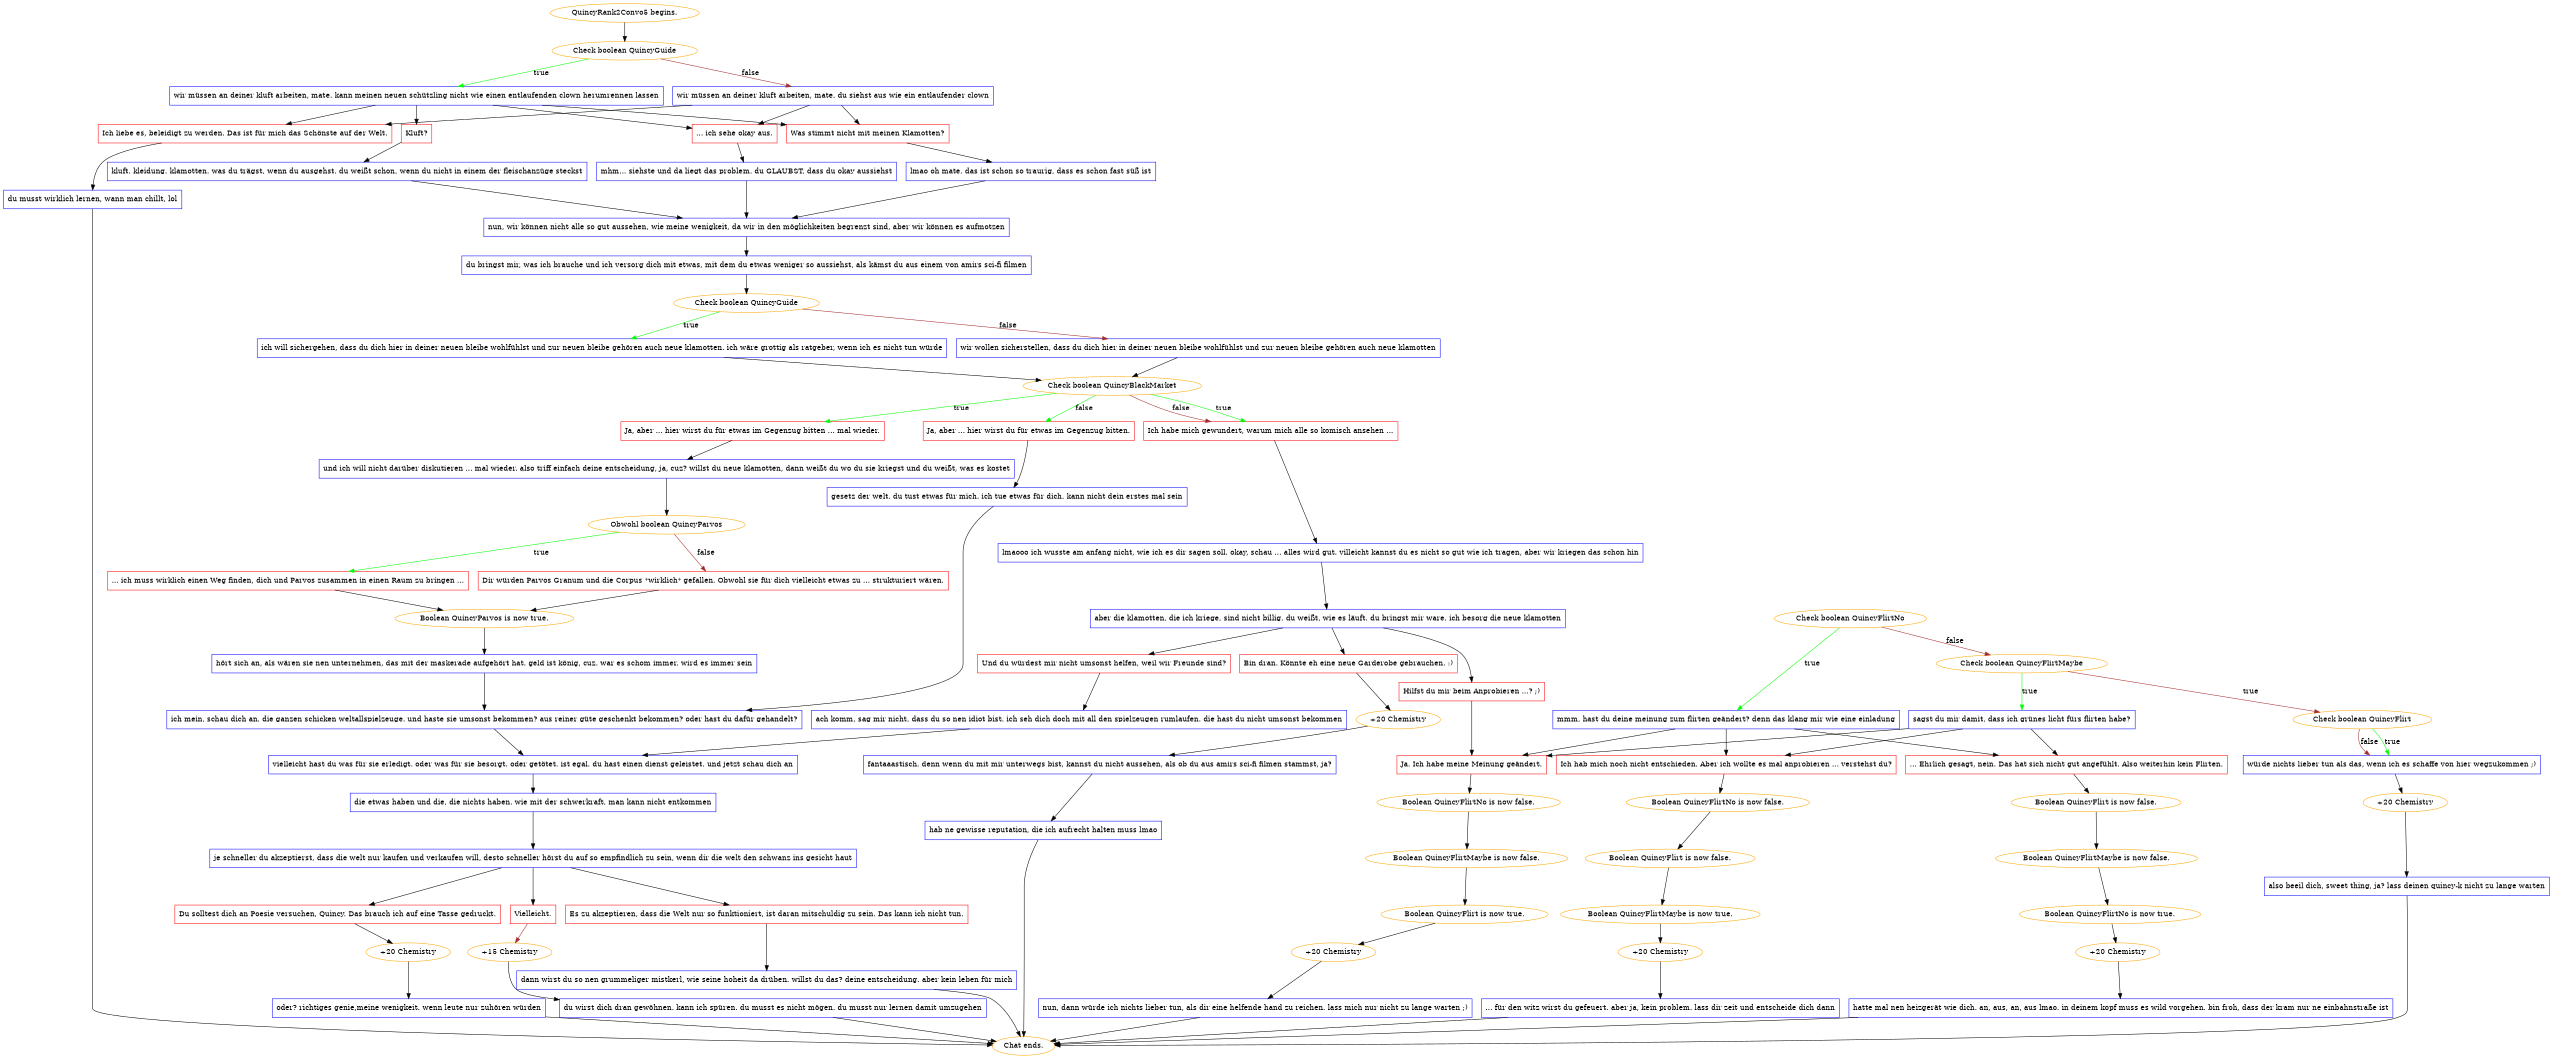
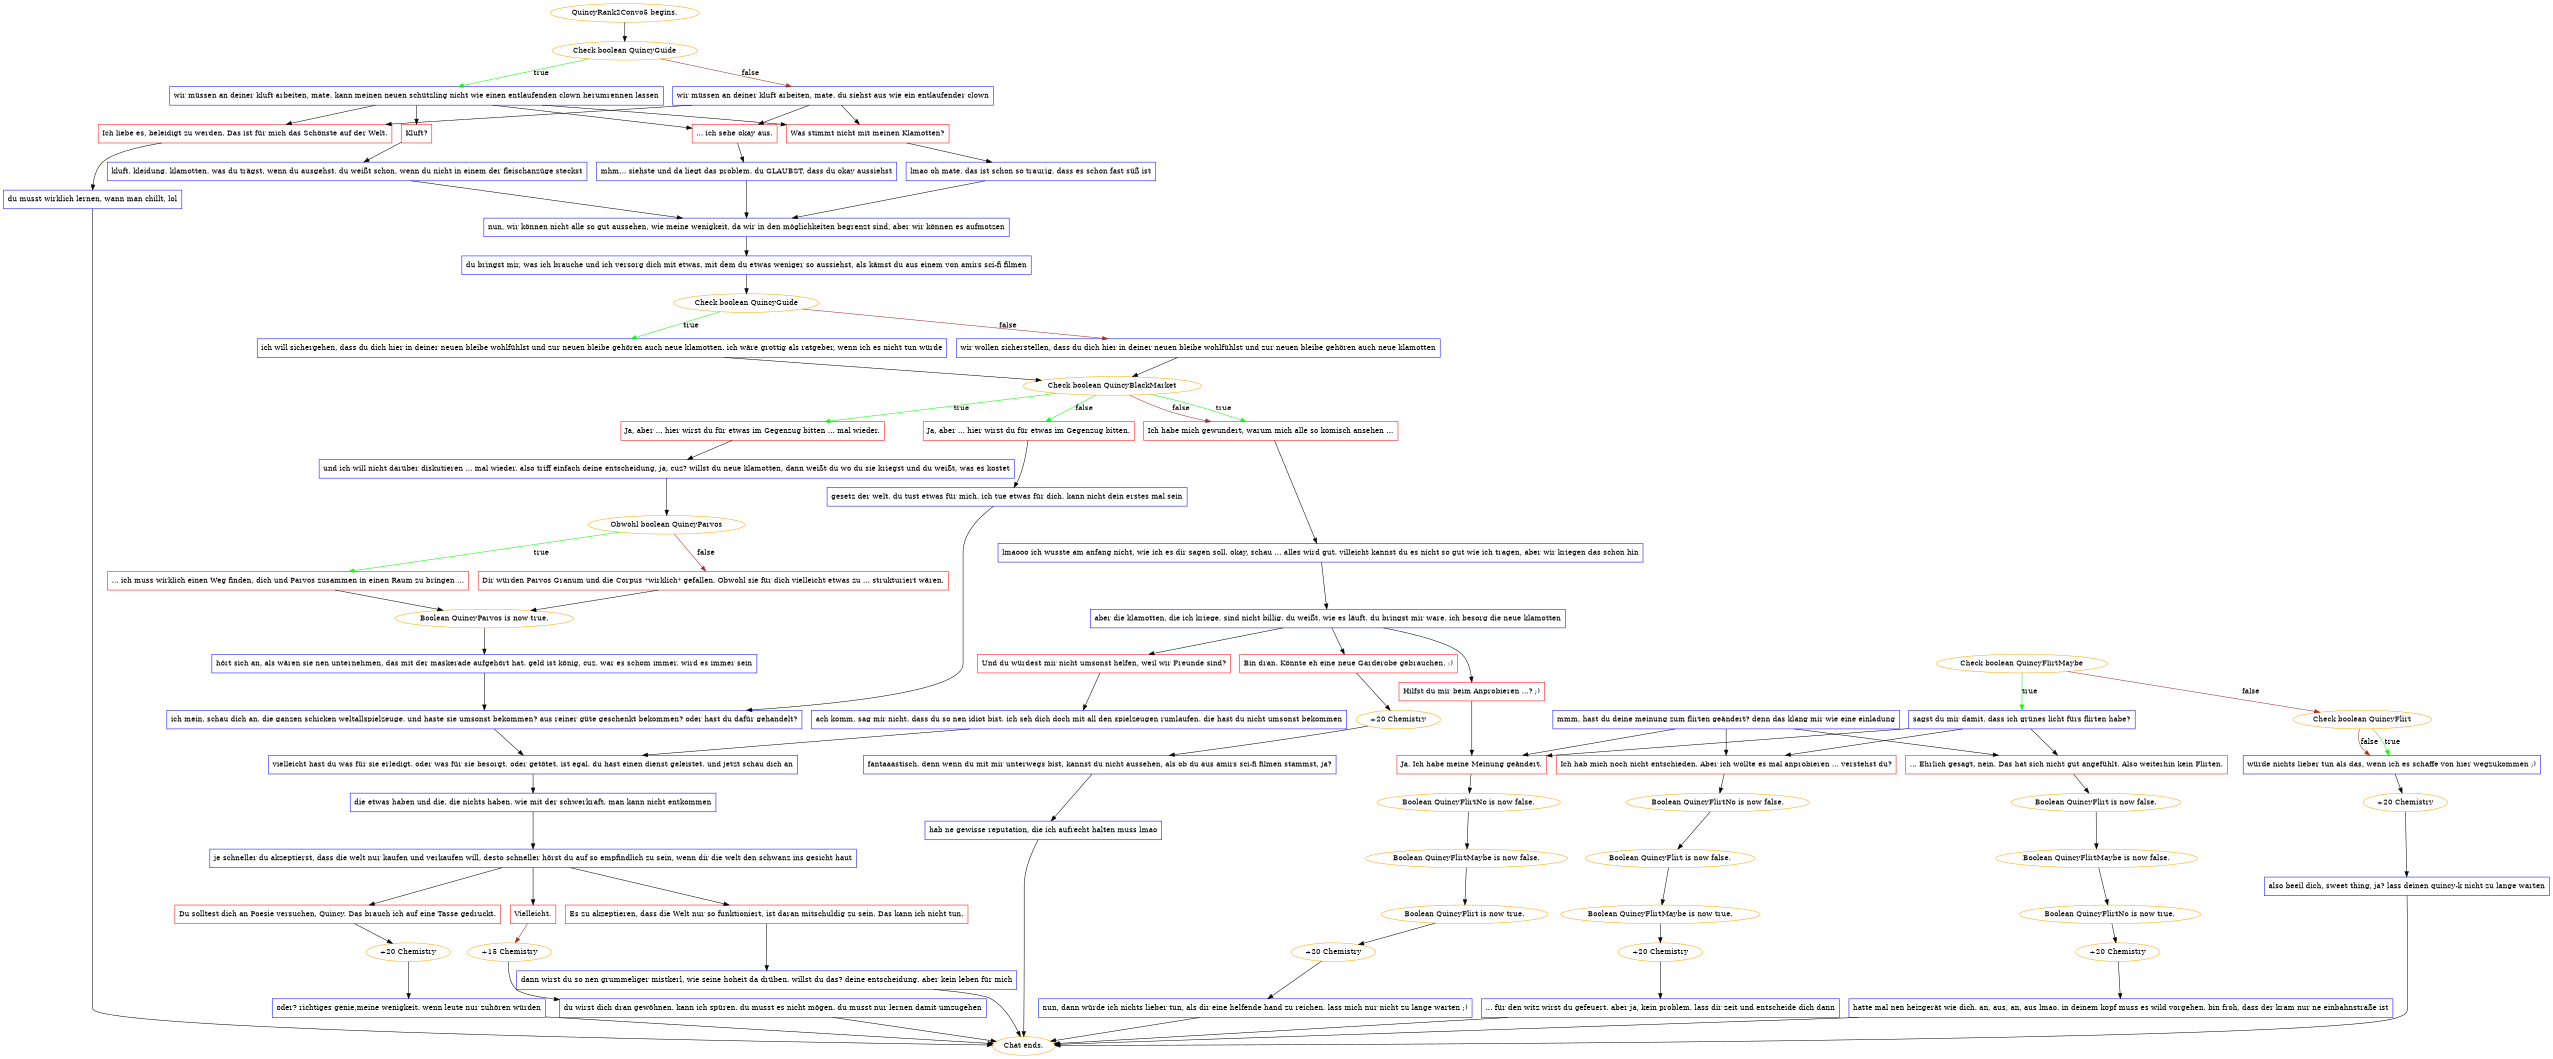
node "Check boolean QuincyFlirtNo": removed
edge "Check boolean QuincyFlirtMaybe" -> "Check boolean QuincyFlirt": label "true" -> "false"
